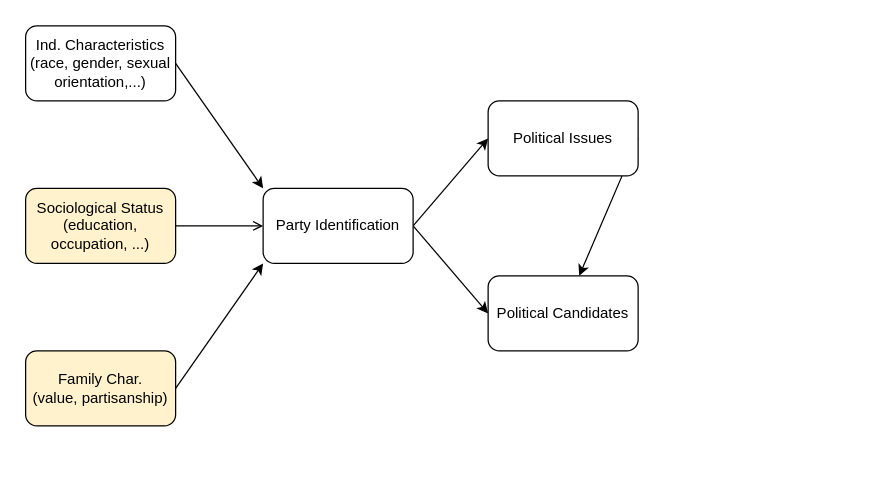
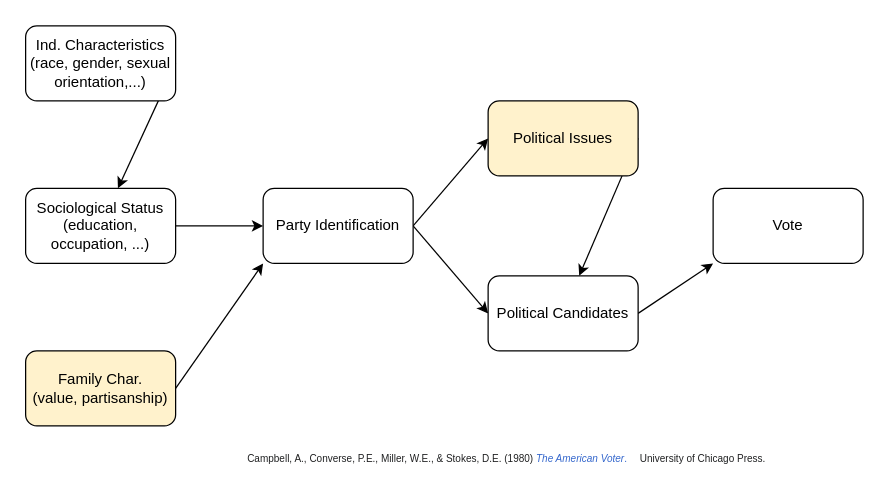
edge "Ind. Characteristics (race, gender, sexual orientation,...)" -> "Party Identification": now "Ind. Characteristics (race, gender, sexual orientation,...)" -> "Sociological Status (education, occupation, ...)"
node "Political Issues": fillcolor #ffffff -> #fff2cc
node "Sociological Status (education, occupation, ...)": fillcolor #fff2cc -> #ffffff
edge "Sociological Status (education, occupation, ...)" -> "Party Identification": arrowhead open -> classic
node "Vote": added
edge "Political Candidates" -> "Vote": added
node "Campbell, A., Converse, P.E., Miller, W.E., & Stokes, D.E. (1980) The American Voter. University of Chicago Press.": added
